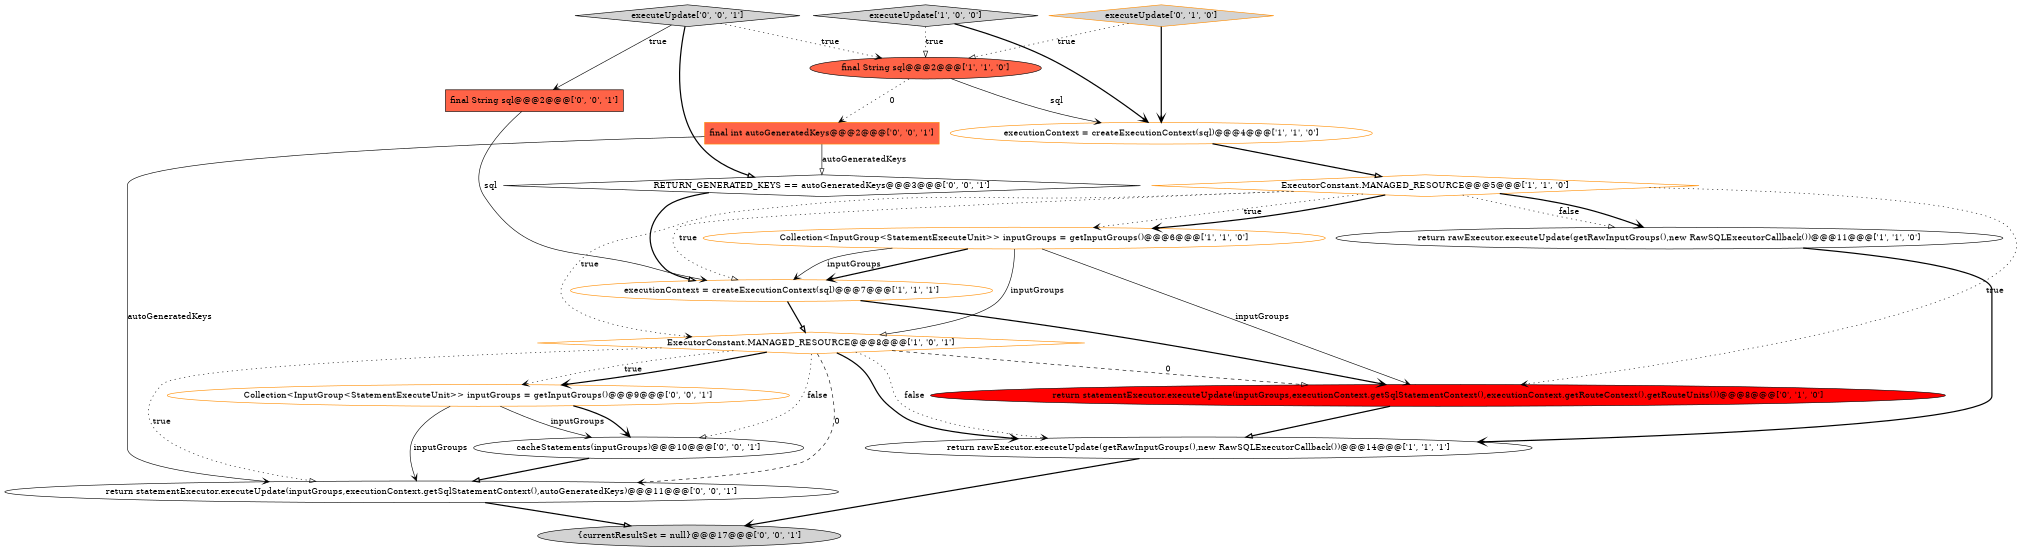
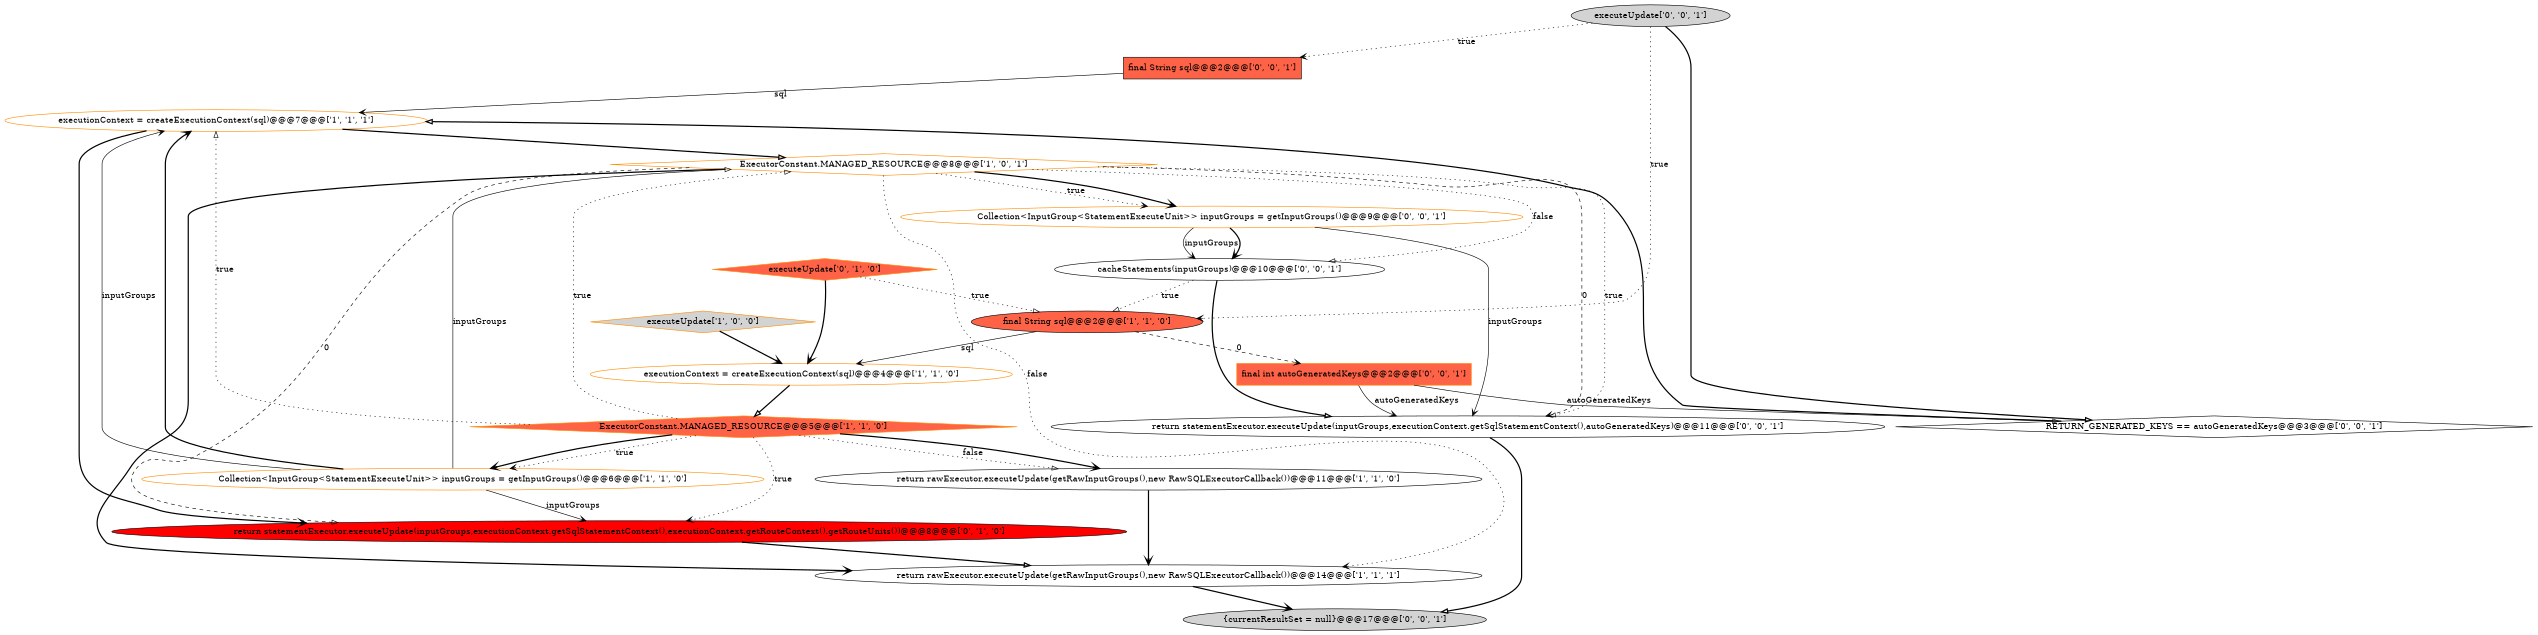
node "executeUpdate['0', '0', '1']": shape diamond -> ellipse
node "executeUpdate['1', '0', '0']": color black -> darkorange
node "executeUpdate['0', '1', '0']": fillcolor lightgray -> tomato
edge "executeUpdate['1', '0', '0']" -> "final String sql@@@2@@@['1', '1', '0']": now "cacheStatements(inputGroups)@@@10@@@['0', '0', '1']" -> "final String sql@@@2@@@['1', '1', '0']"
edge "executeUpdate['0', '0', '1']" -> "final String sql@@@2@@@['0', '0', '1']": style solid -> dotted
edge "final String sql@@@2@@@['1', '1', '0']" -> "final int autoGeneratedKeys@@@2@@@['0', '0', '1']": style dotted -> dashed
node "ExecutorConstant.MANAGED_RESOURCE@@@5@@@['1', '1', '0']": fillcolor white -> tomato
edge "ExecutorConstant.MANAGED_RESOURCE@@@5@@@['1', '1', '0']" -> "ExecutorConstant.MANAGED_RESOURCE@@@8@@@['1', '0', '1']": arrowhead vee -> onormal
